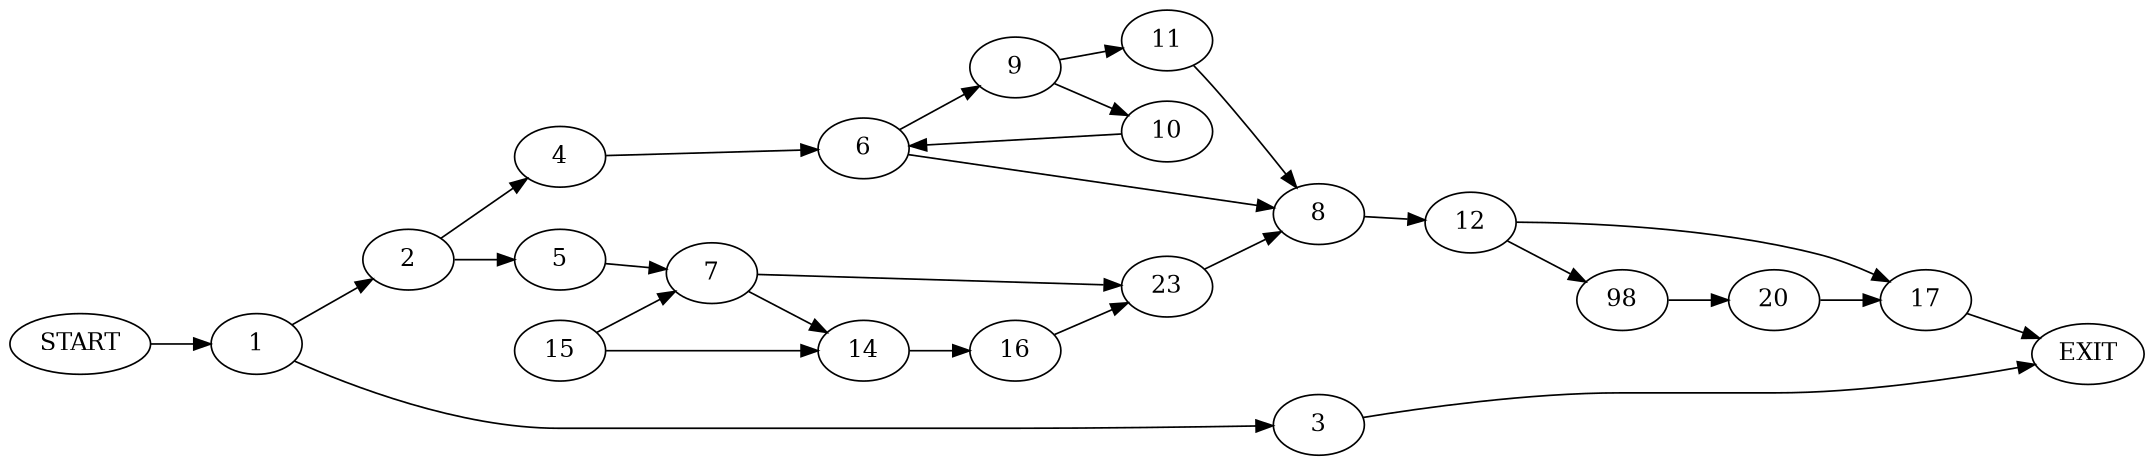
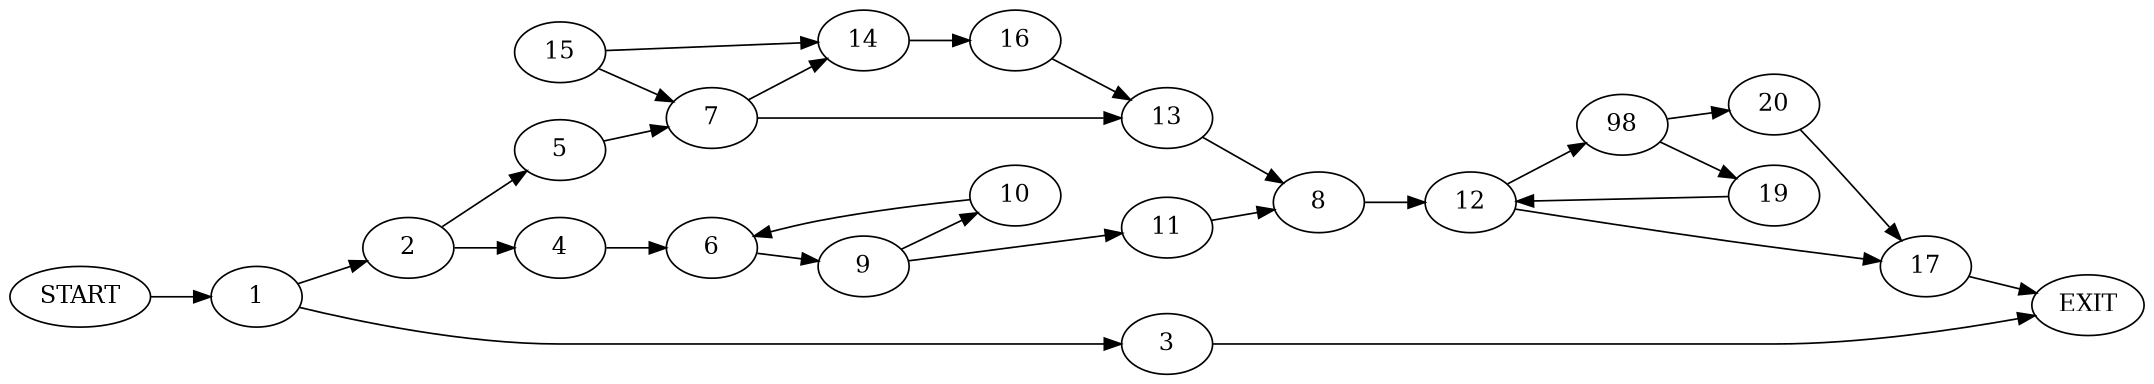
edge "6" -> "8": removed
node "19": added
node "23": label "23" -> "13"
